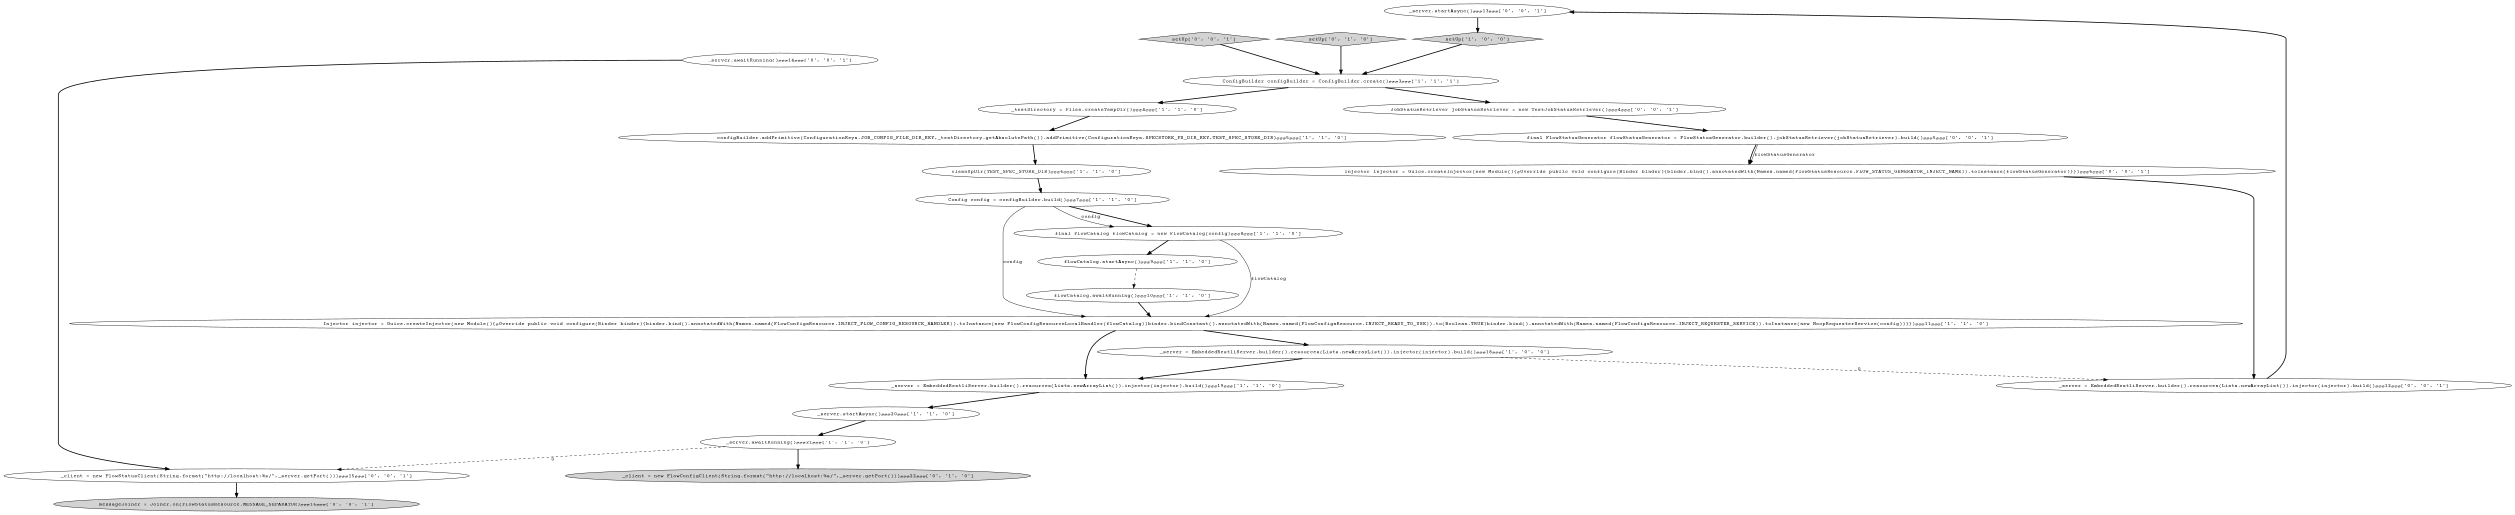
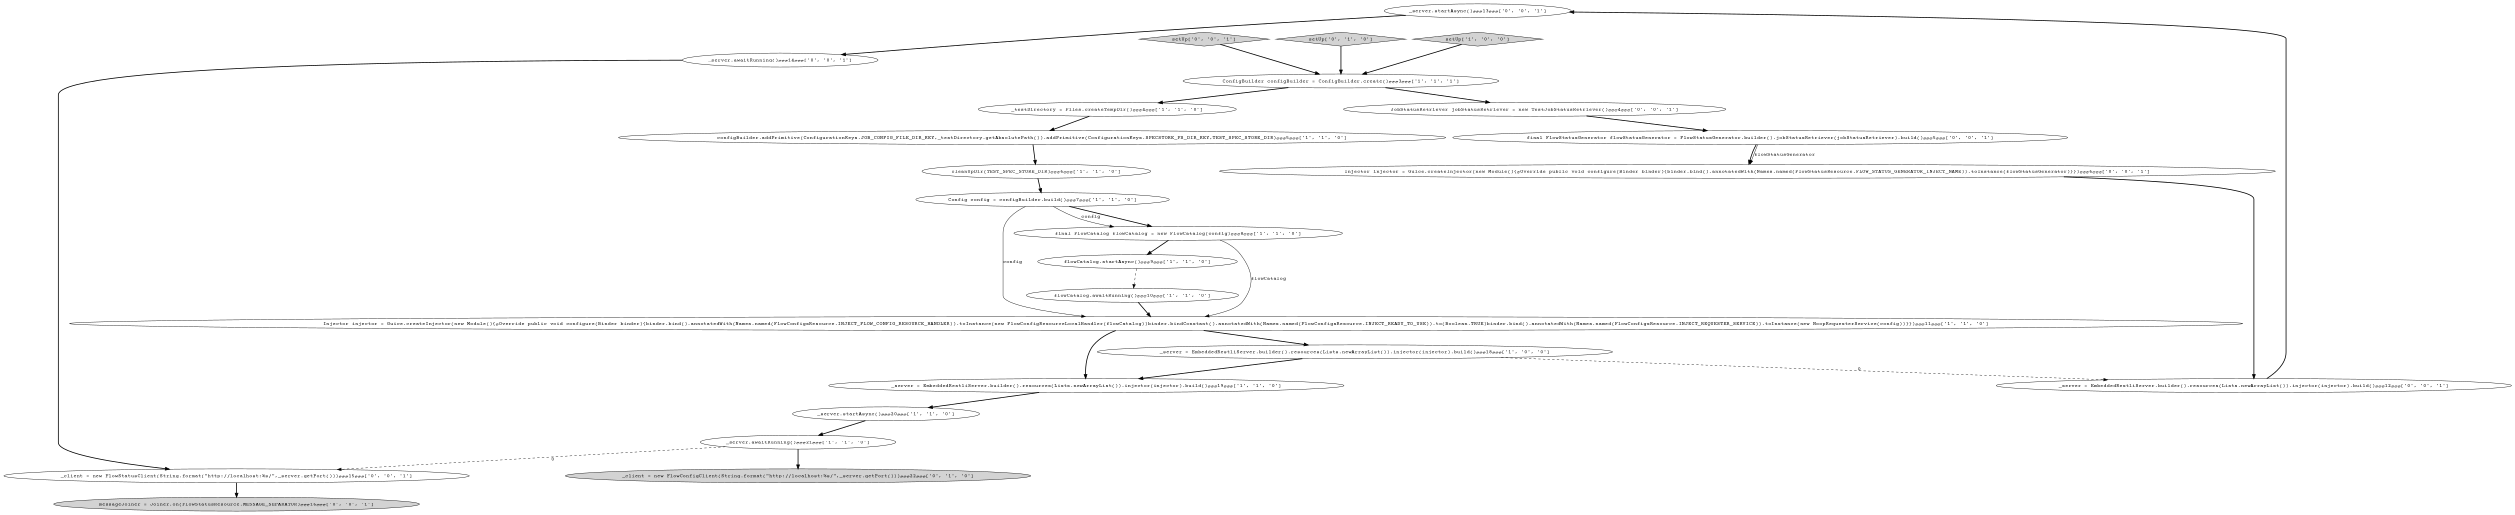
edge "_server.startAsync()@@@13@@@['0', '0', '1']" -> "setUp['1', '0', '0']": now "_server.startAsync()@@@13@@@['0', '0', '1']" -> "_server.awaitRunning()@@@14@@@['0', '0', '1']"
